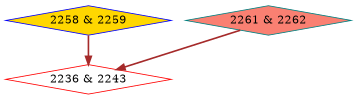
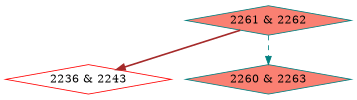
node "2258 & 2259": removed
node "2260 & 2263": added
